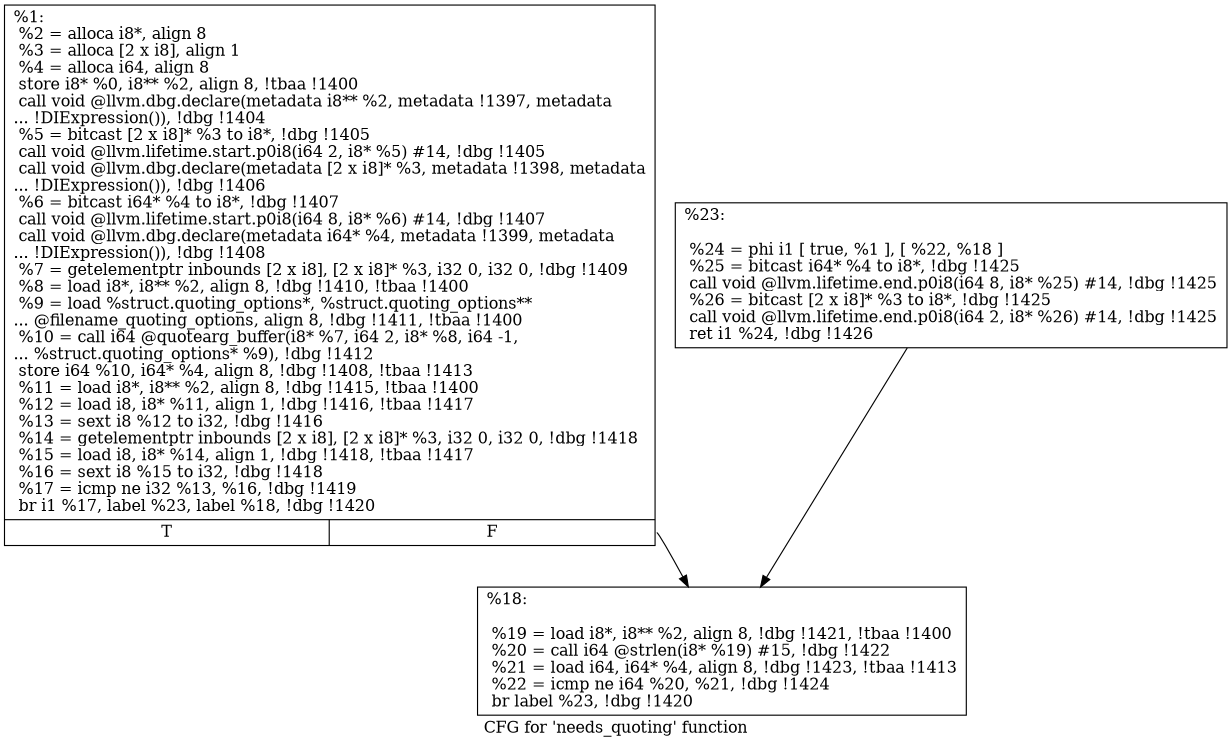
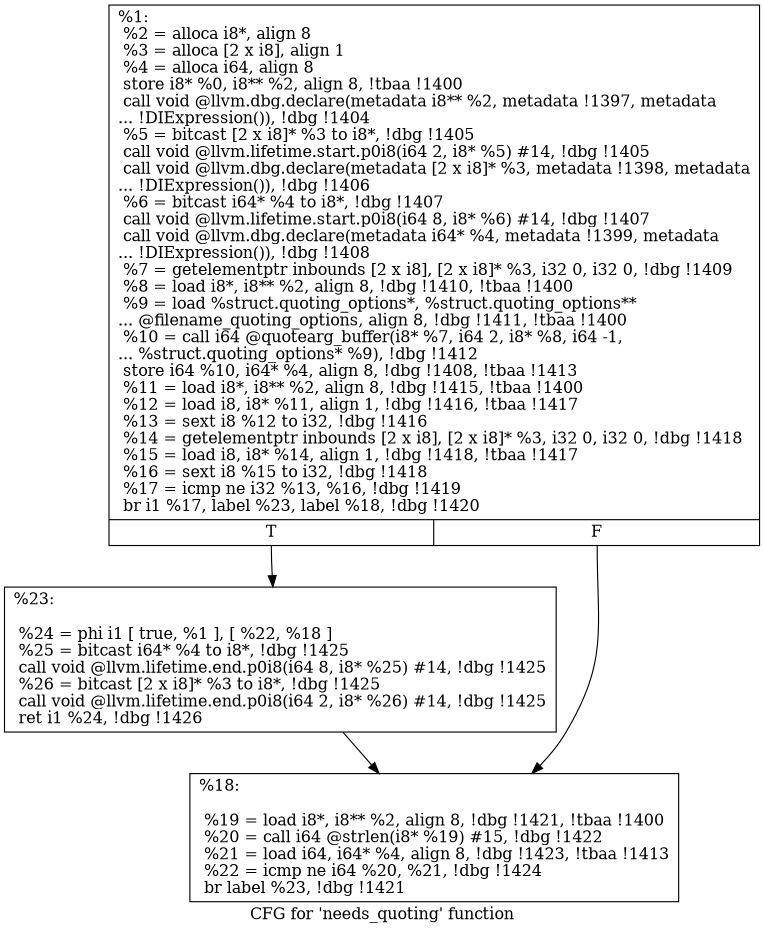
edge "%1:" -> "%23:": added
node "%18:": text "br label %23, !dbg !1420" -> "br label %23, !dbg !1421"
